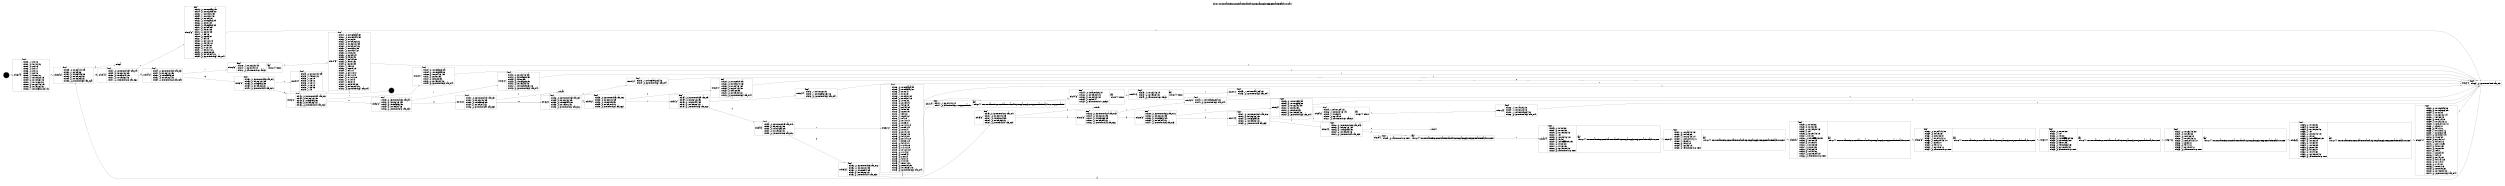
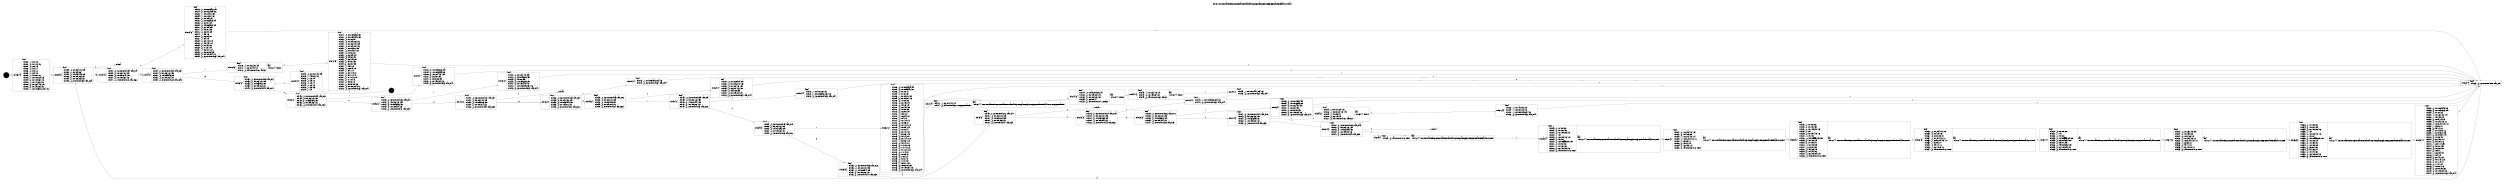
edge "0x401f30 [22]" -> "0x4024db [19]": reversed
